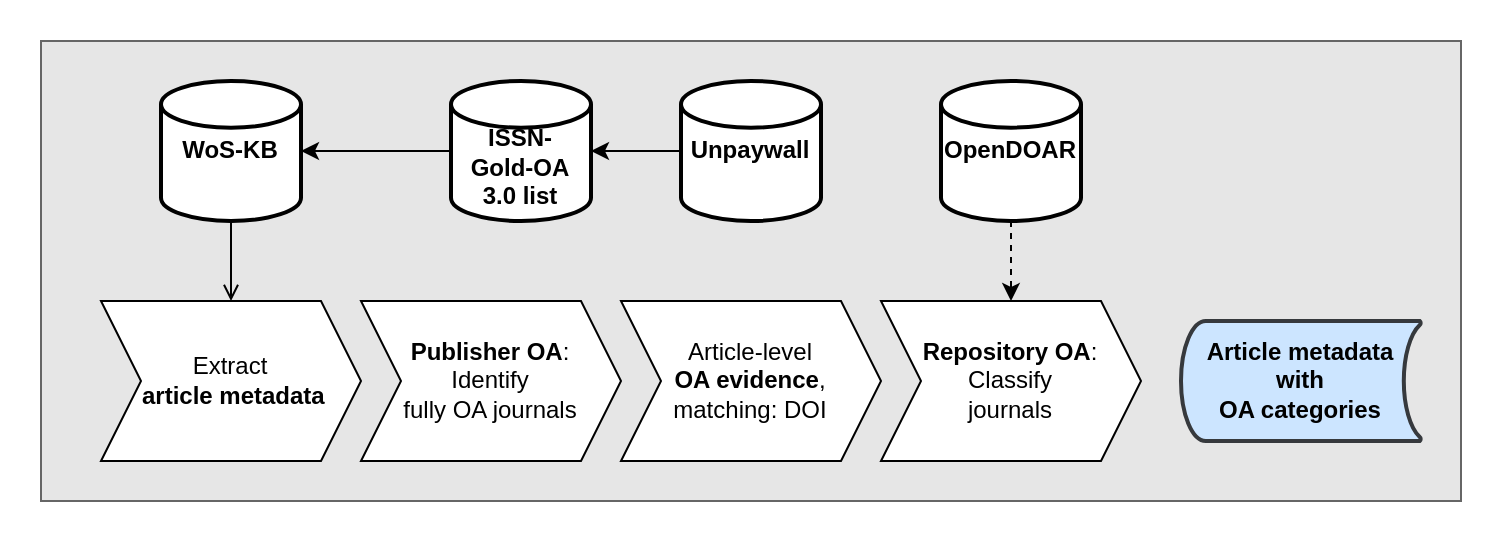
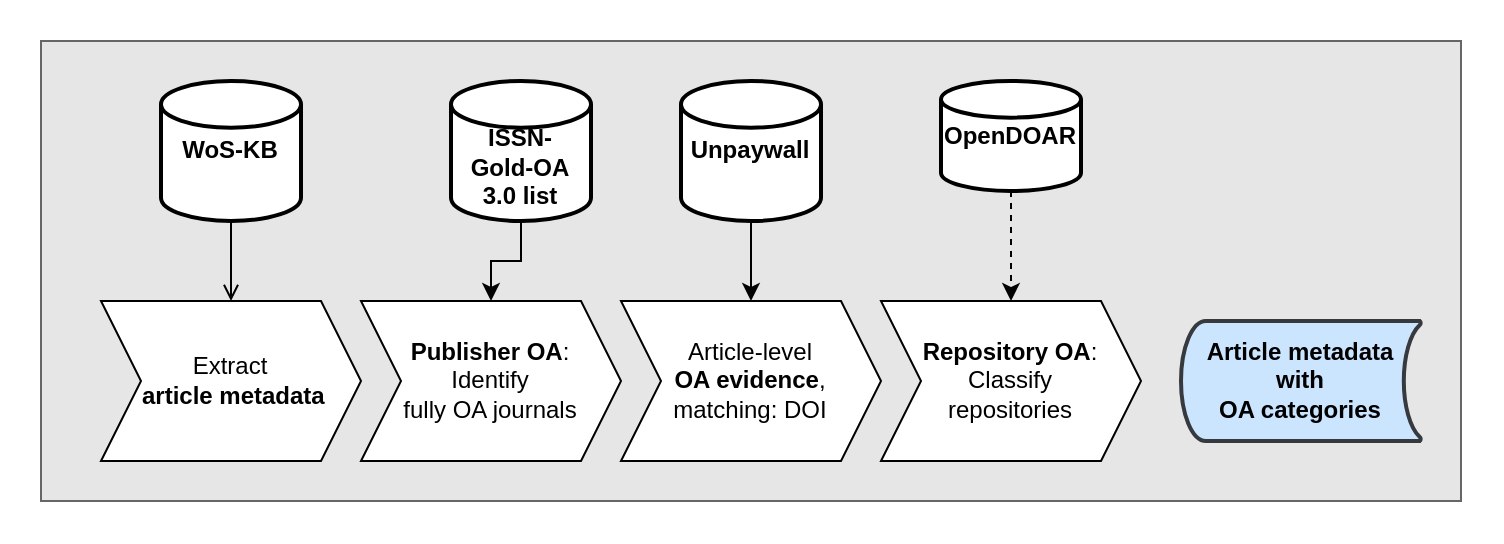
edge "ISSN- Gold-OA 3.0 list" -> "WoS-KB": now "ISSN- Gold-OA 3.0 list" -> "Publisher OA: Identify fully OA journals"
edge "Unpaywall" -> "ISSN- Gold-OA 3.0 list": now "Unpaywall" -> "Article-level OA evidence, matching: DOI"
node "OpenDOAR": size 140x140 -> 140x110
node "Repository OA: Classify journals": label "Repository OA: Classify journals" -> "Repository OA: Classify repositories"
